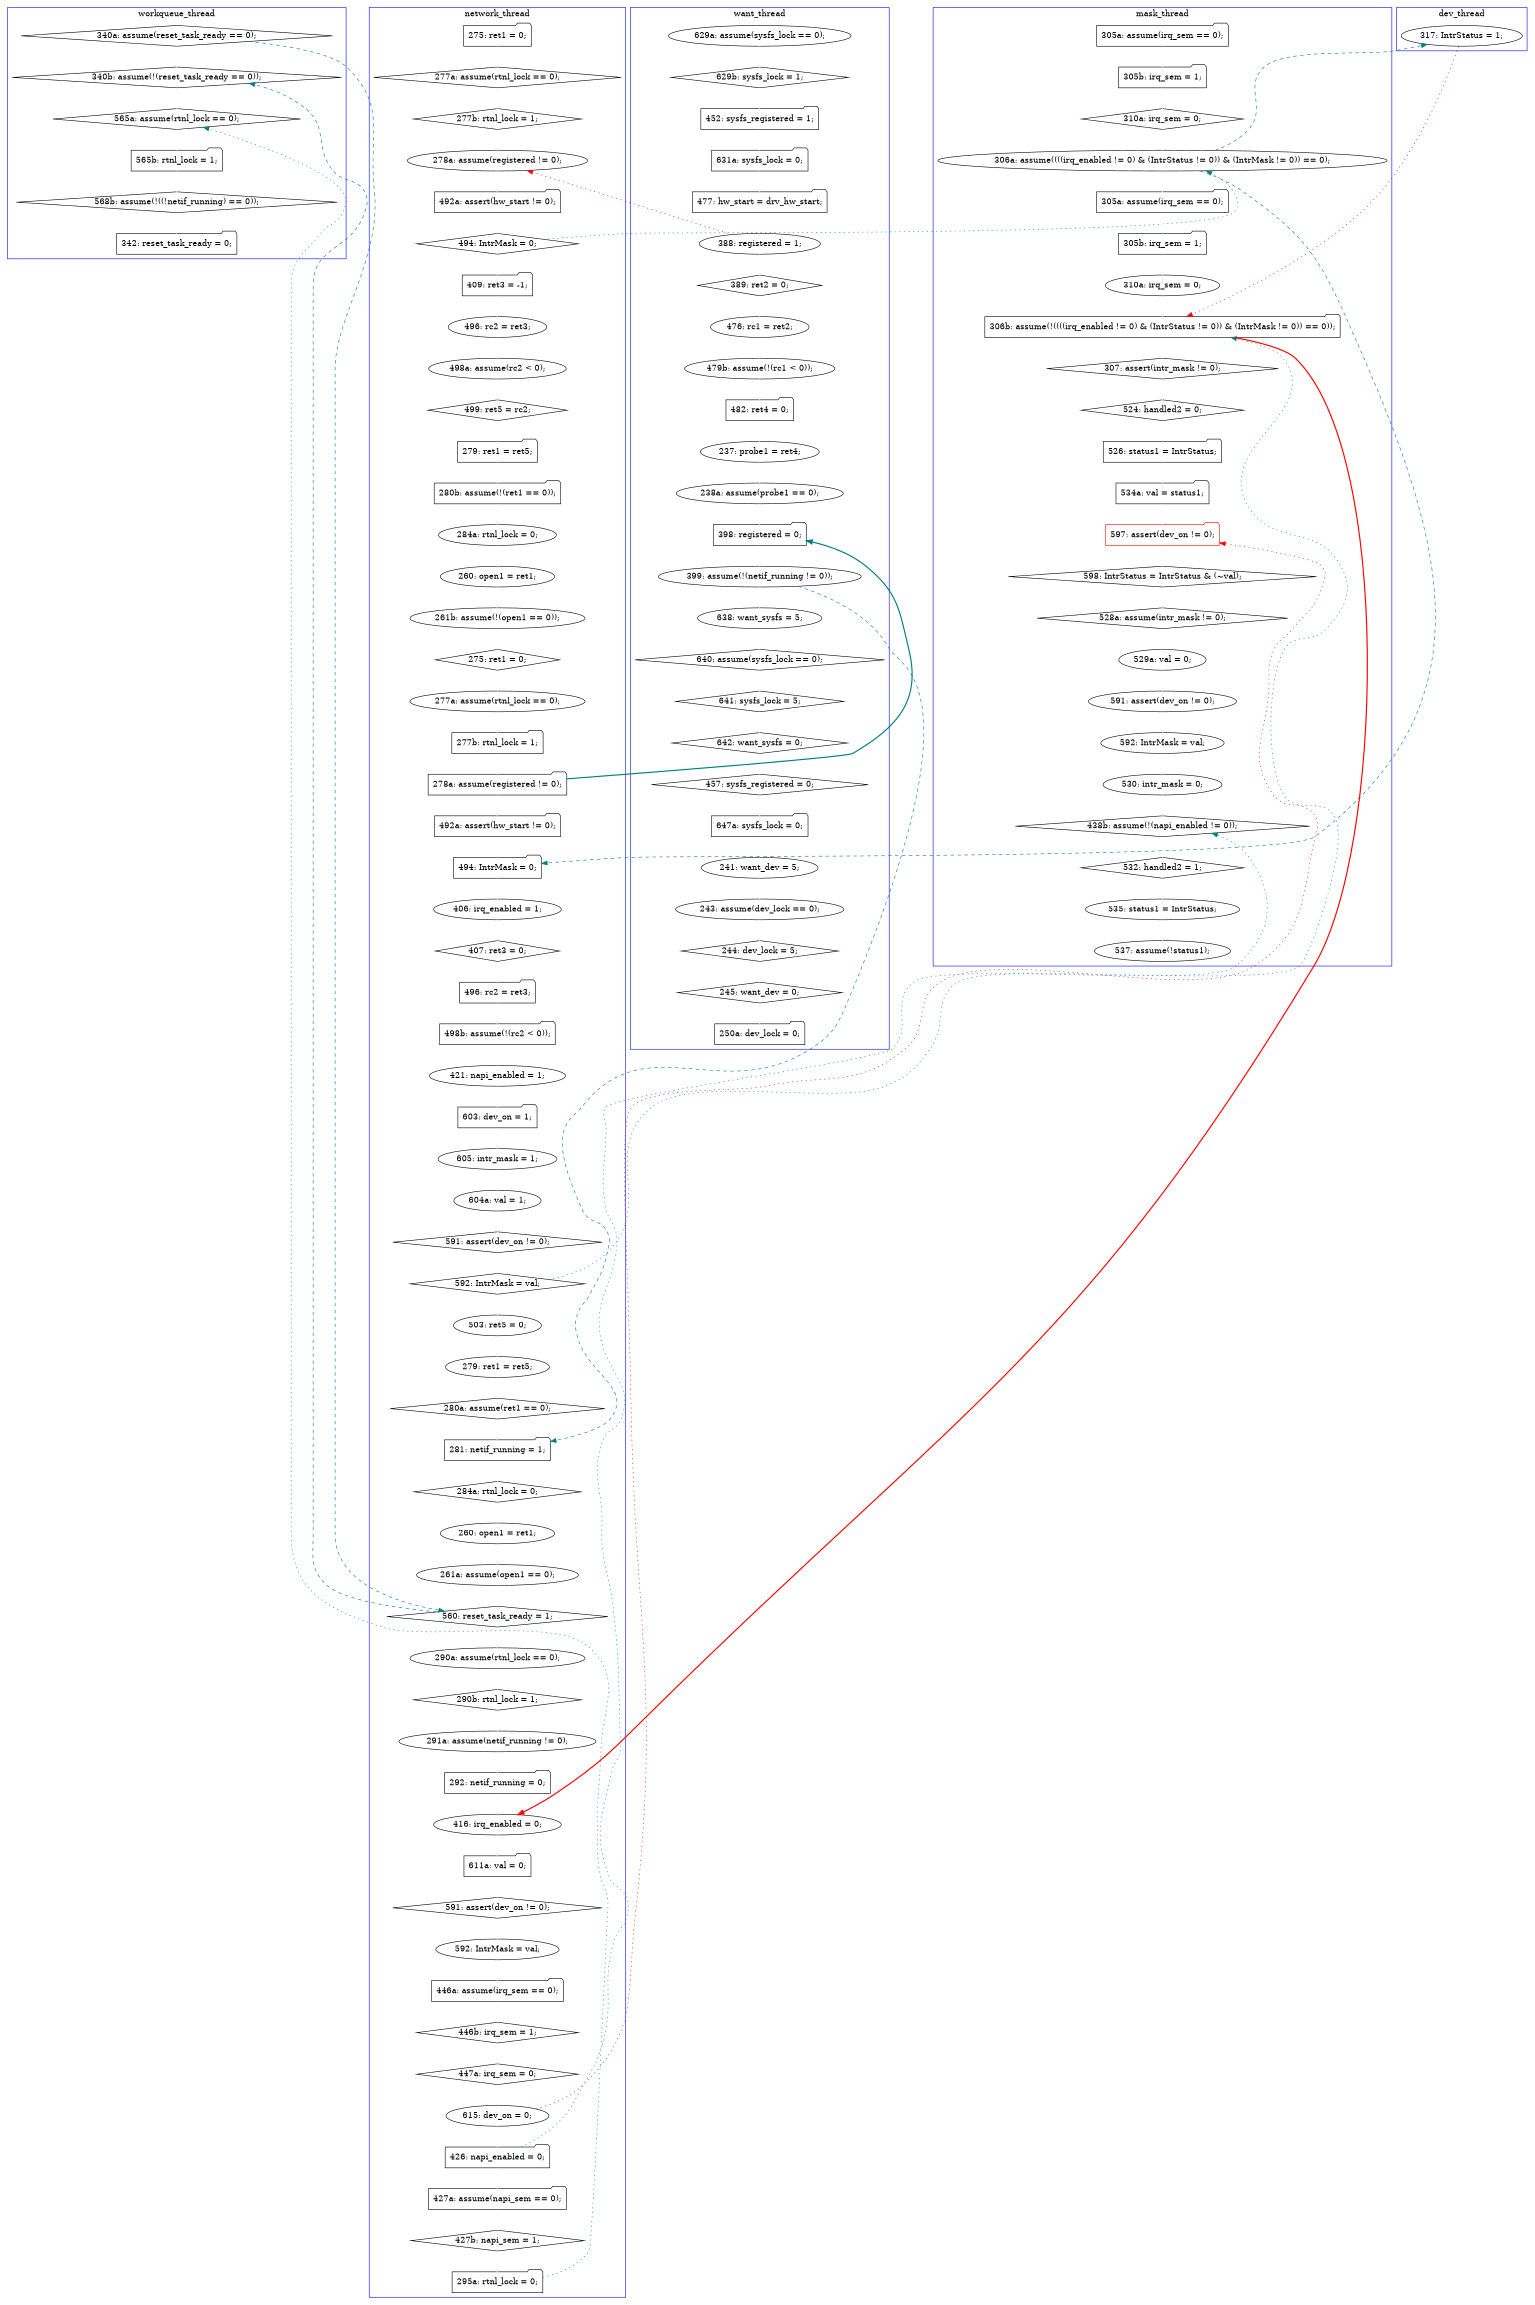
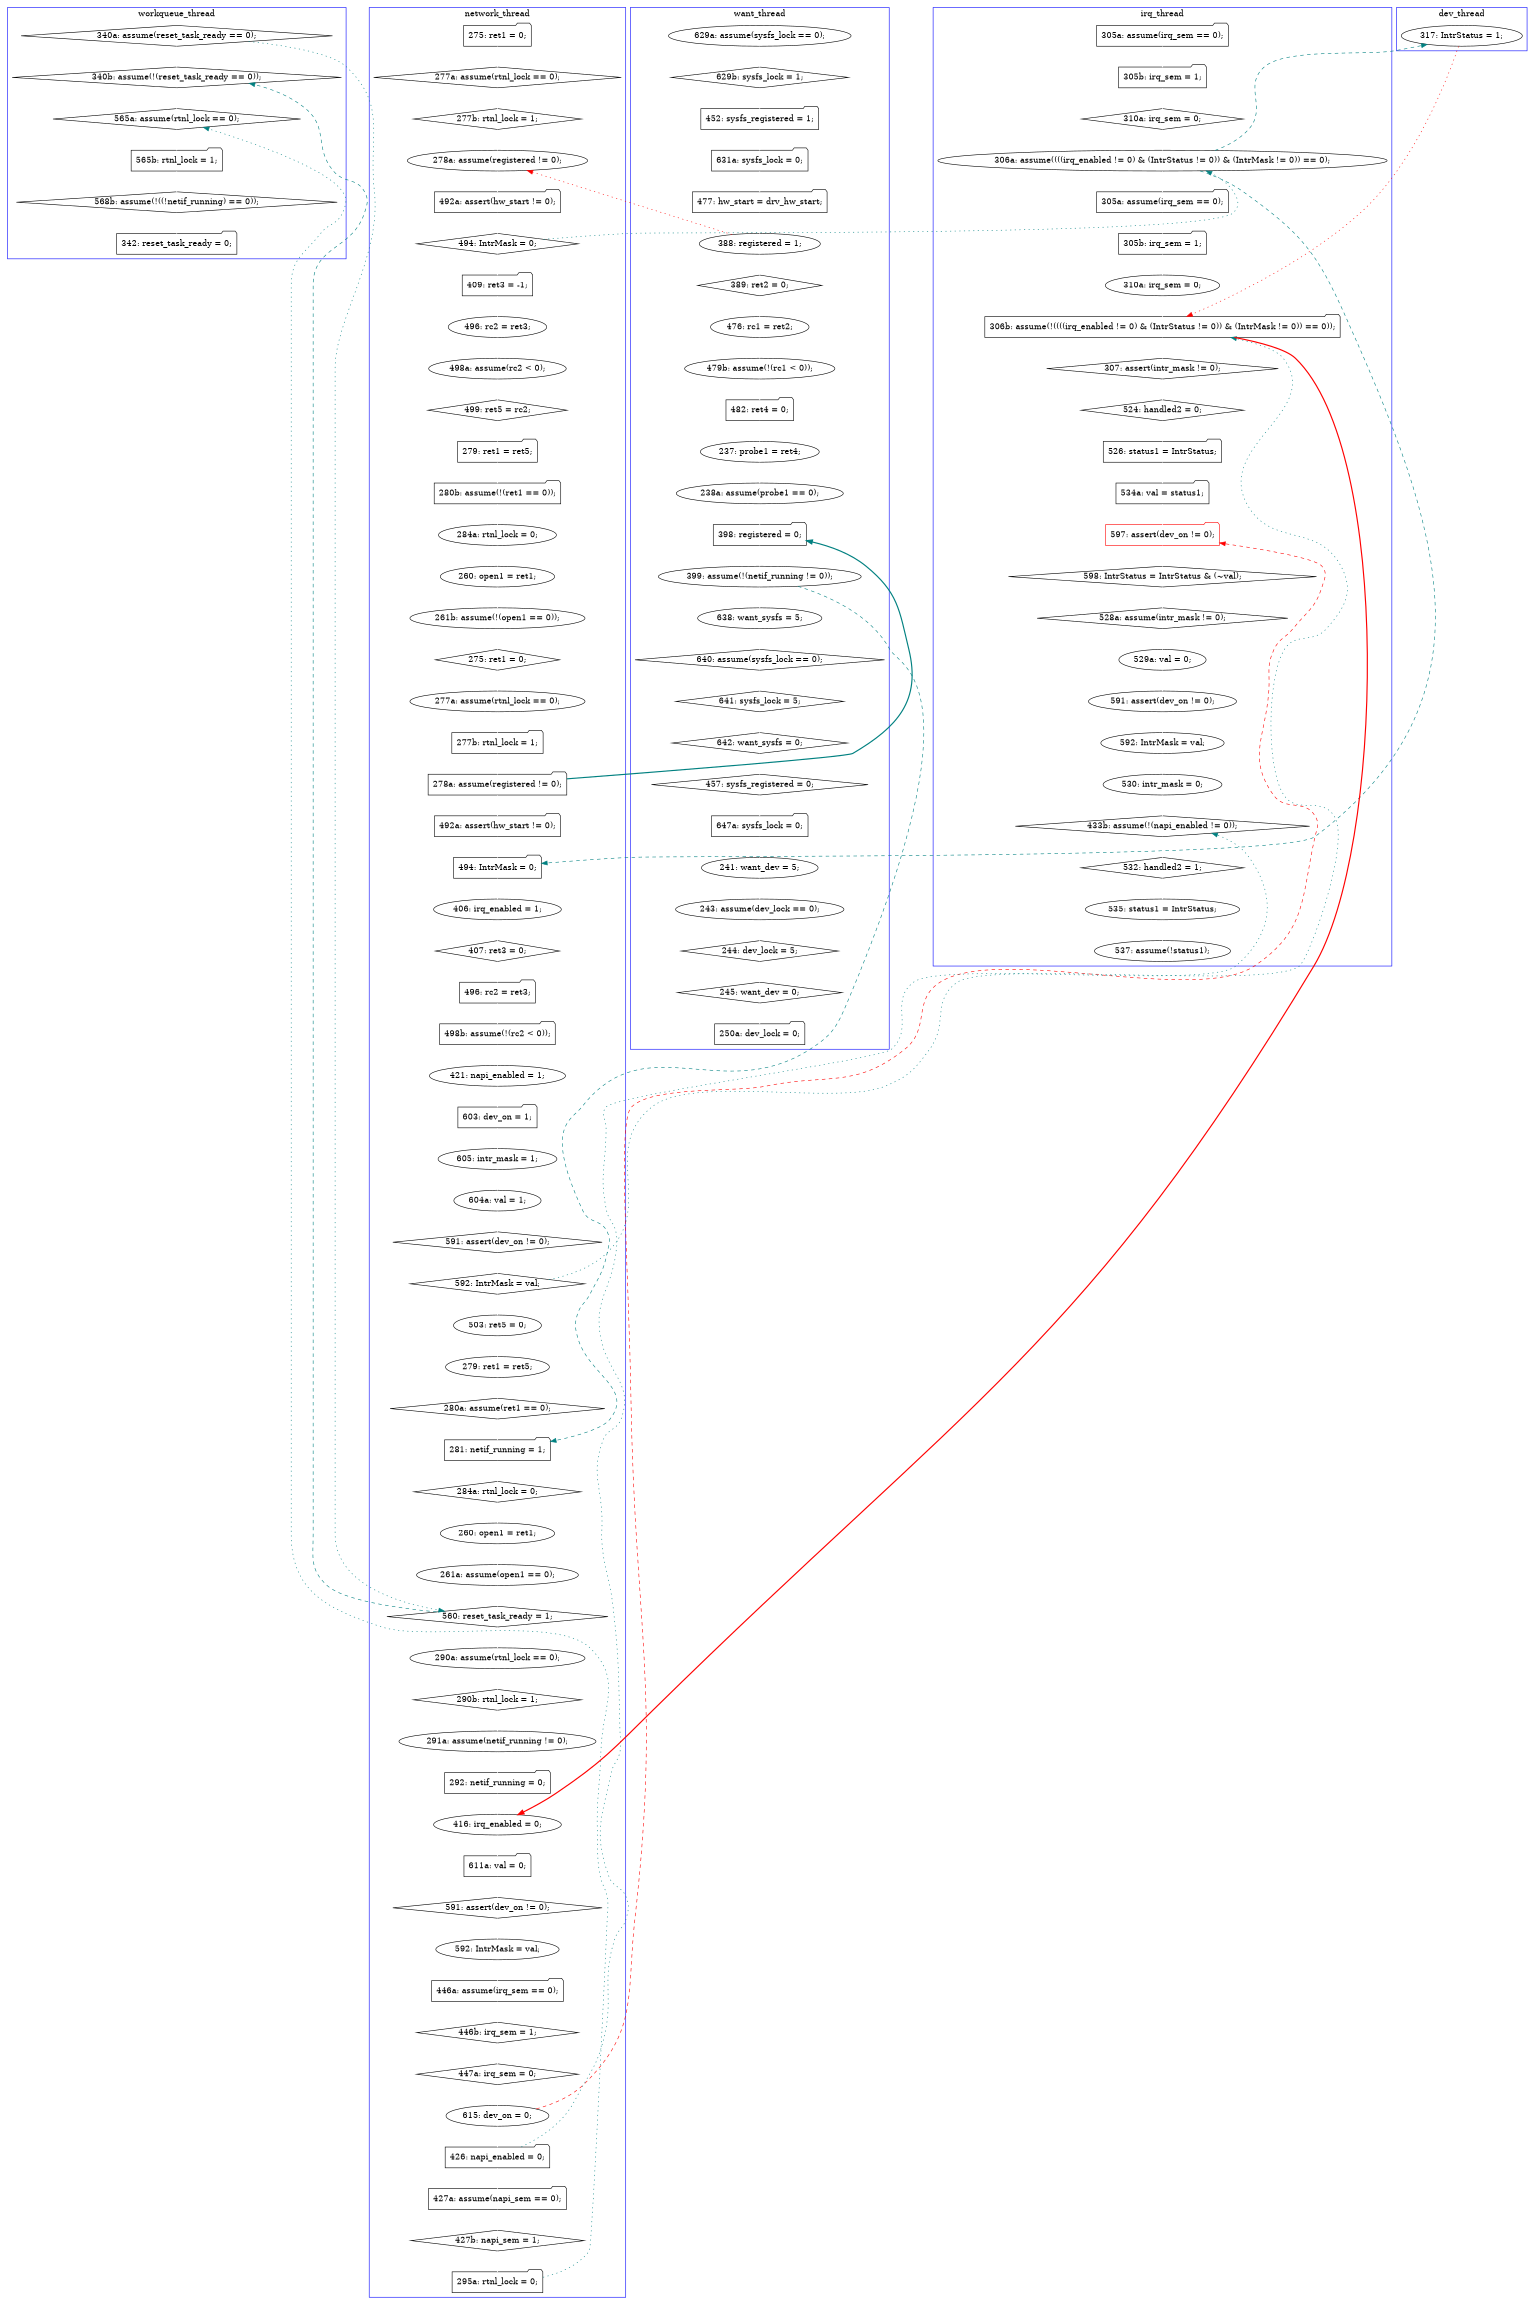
cluster "mask_thread": label "mask_thread" -> "irq_thread"
edge "340a: assume(reset_task_ready == 0);" -> "560: reset_task_ready = 1;": style dashed -> dotted
node "438b: assume(!(napi_enabled != 0));": label "438b: assume(!(napi_enabled != 0));" -> "433b: assume(!(napi_enabled != 0));"
edge "615: dev_on = 0;" -> "597: assert(dev_on != 0);": style dotted -> dashed
